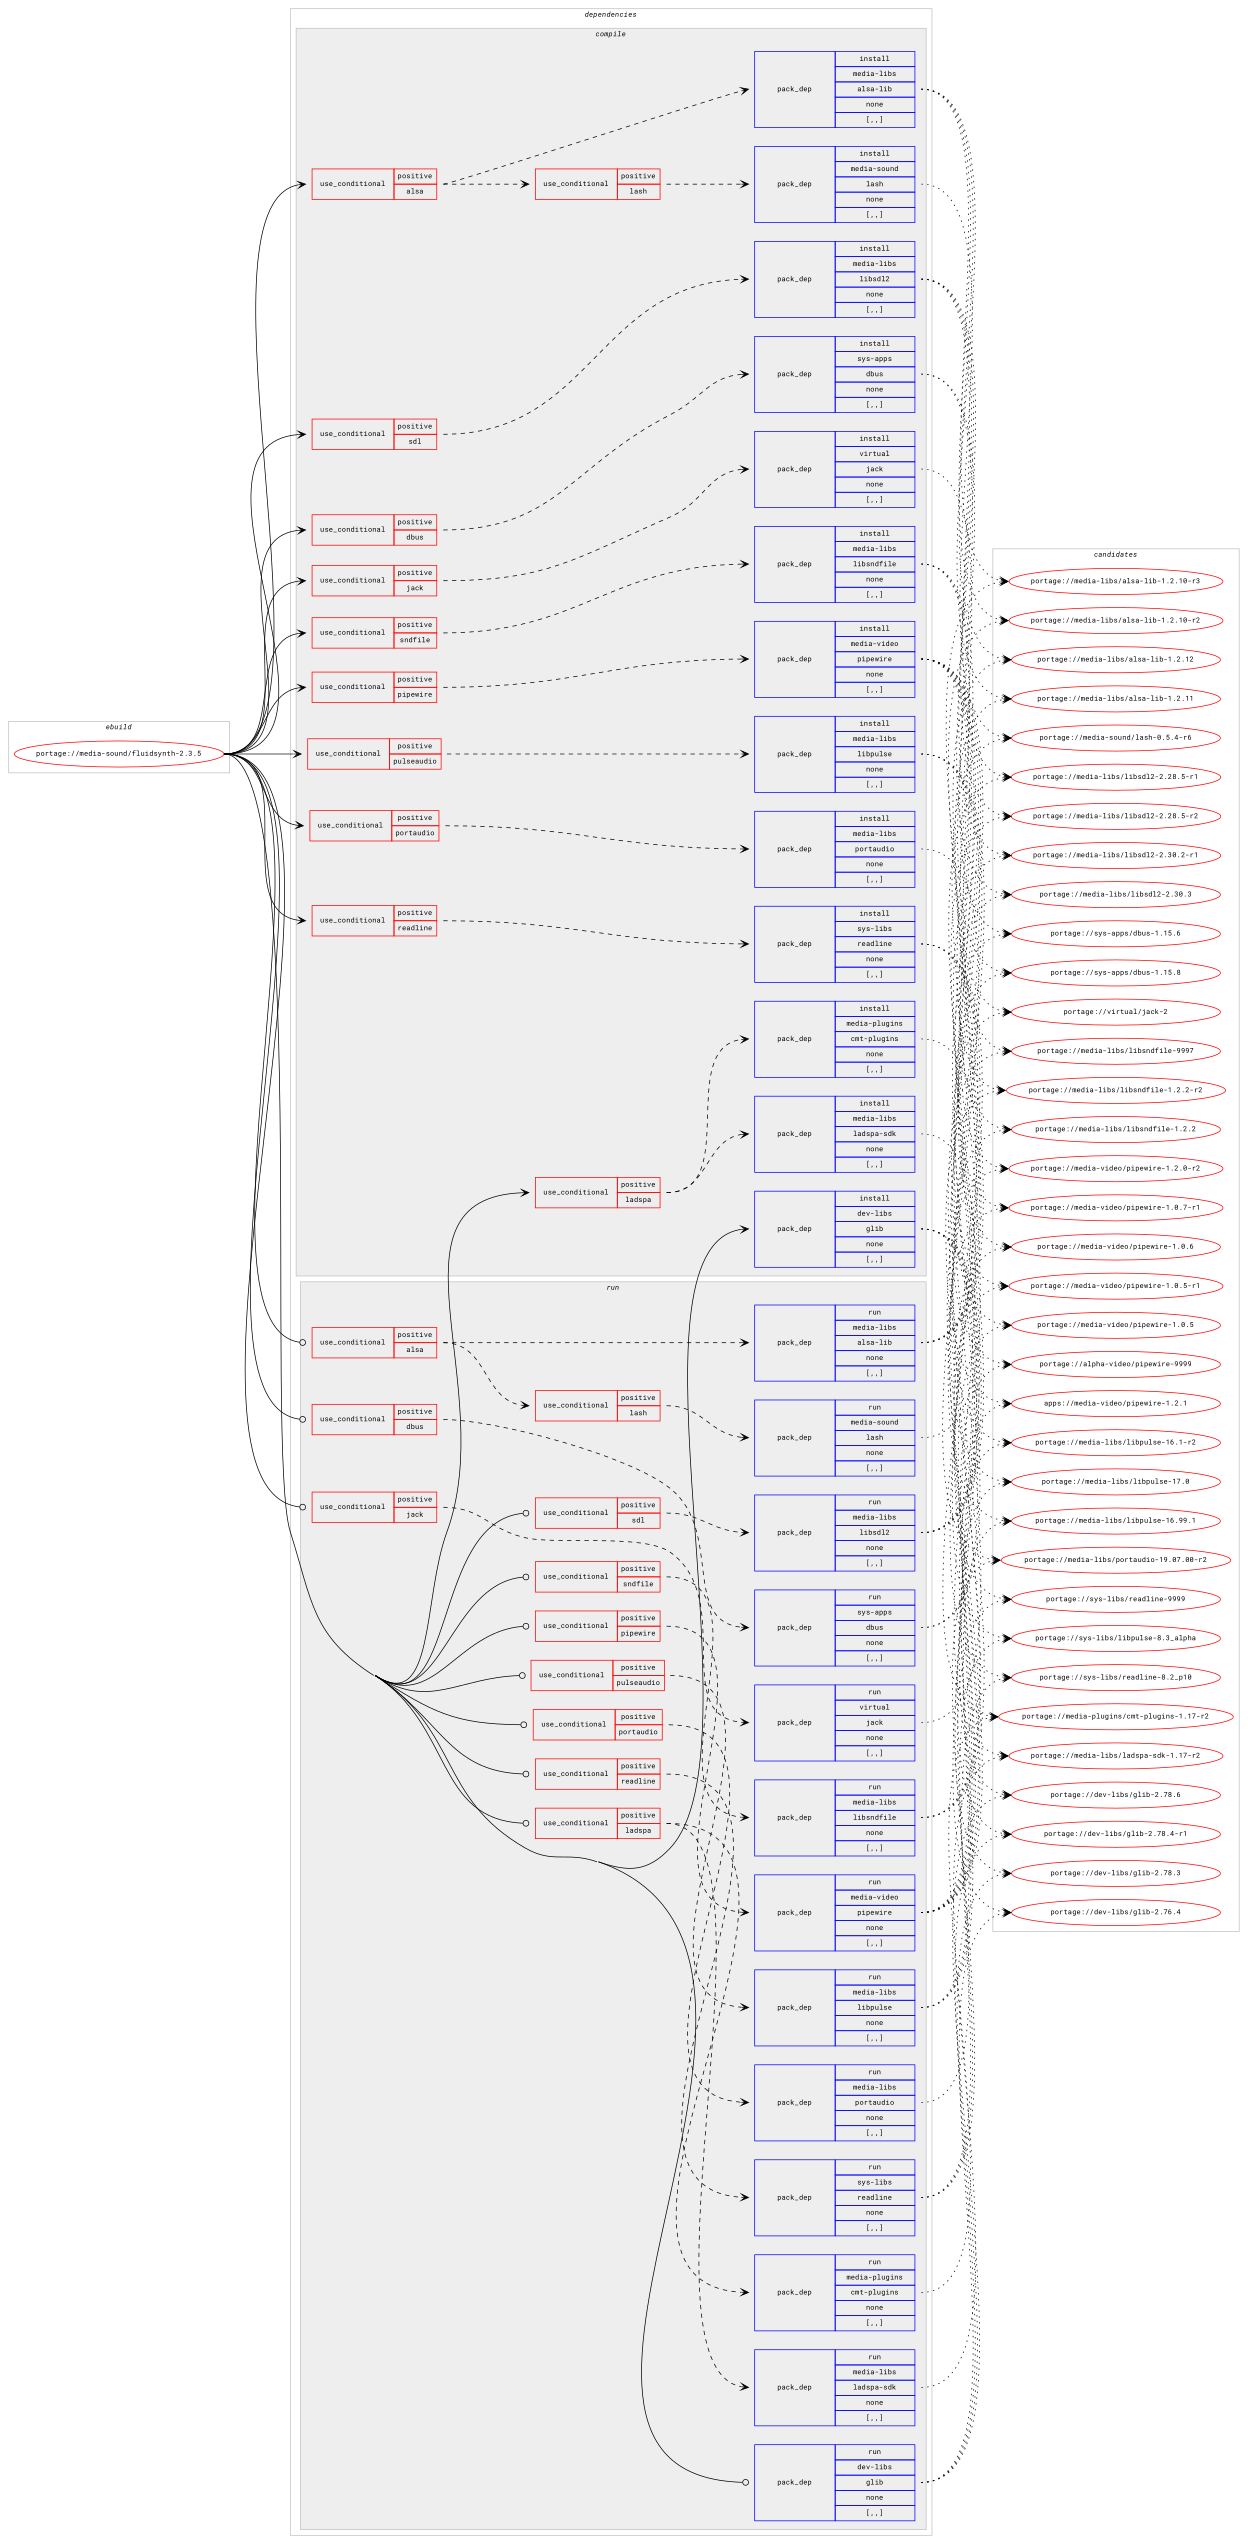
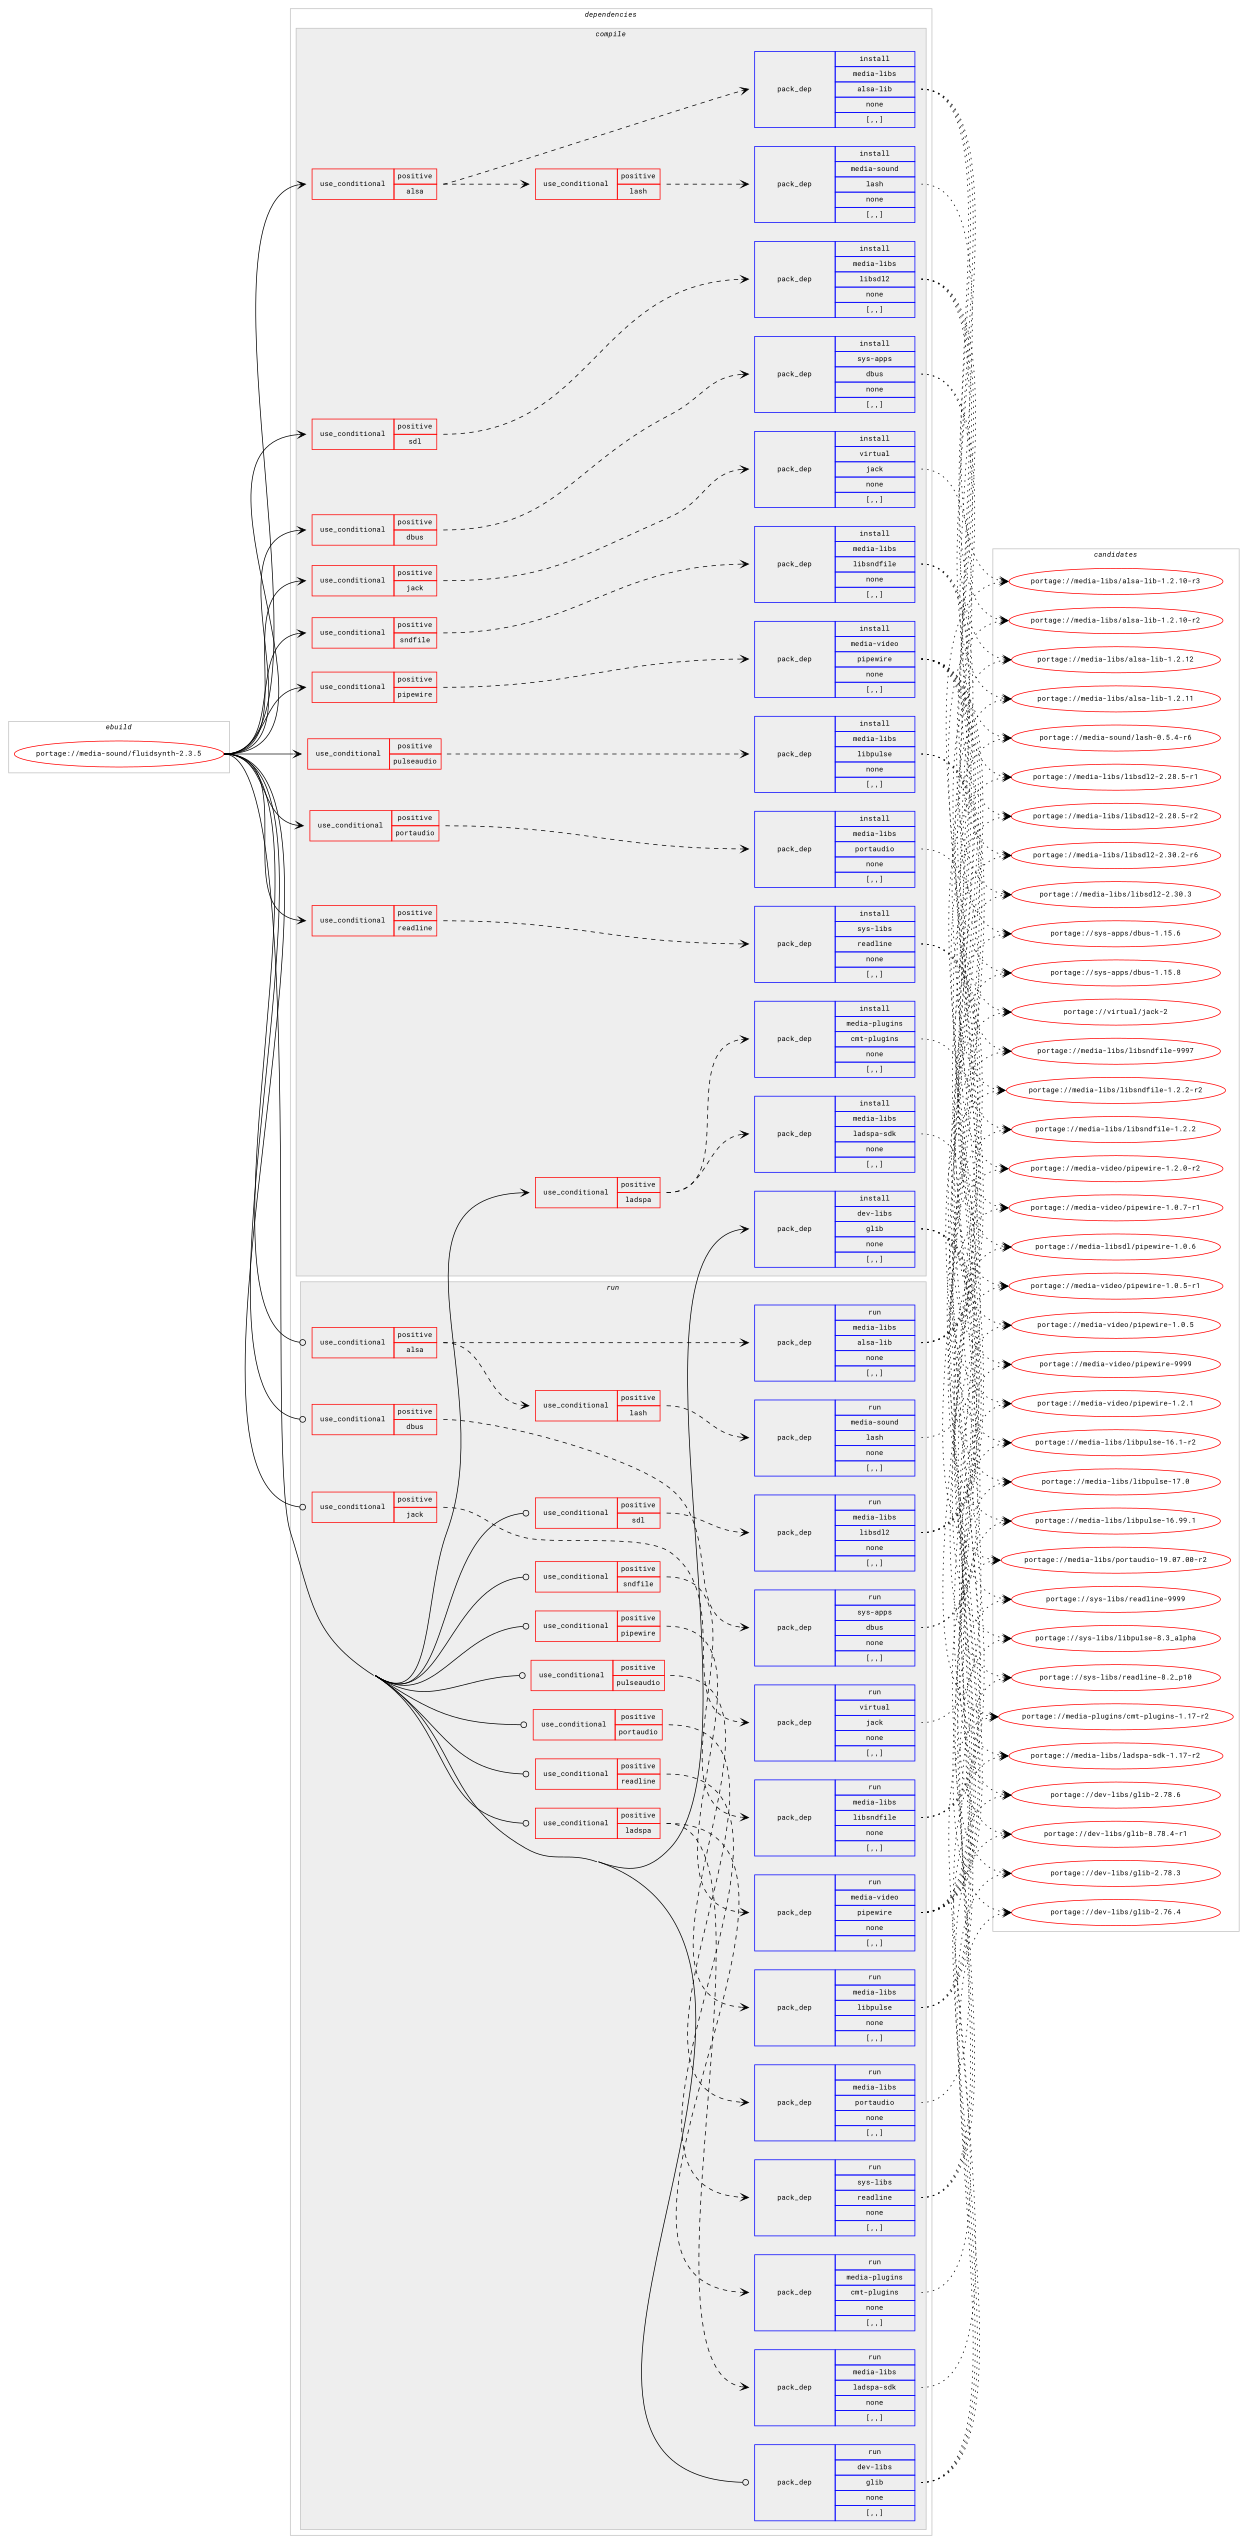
node "portage://media-libs/libsdl2-2.30.2-r1": label "portage://media-libs/libsdl2-2.30.2-r1" -> "portage://media-libs/libsdl2-2.30.2-r6"
node "portage://media-video/pipewire-1.0.6": label "portage://media-video/pipewire-1.0.6" -> "portage://media-libsdl/pipewire-1.0.6"
node "portage://alpha-video/pipewire-9999": label "portage://alpha-video/pipewire-9999" -> "portage://media-video/pipewire-9999"
node "apps://media-video/pipewire-1.2.1": label "apps://media-video/pipewire-1.2.1" -> "portage://media-video/pipewire-1.2.1"
node "portage://dev-libs/glib-2.78.4-r1": label "portage://dev-libs/glib-2.78.4-r1" -> "portage://dev-libs/glib-8.78.4-r1"
